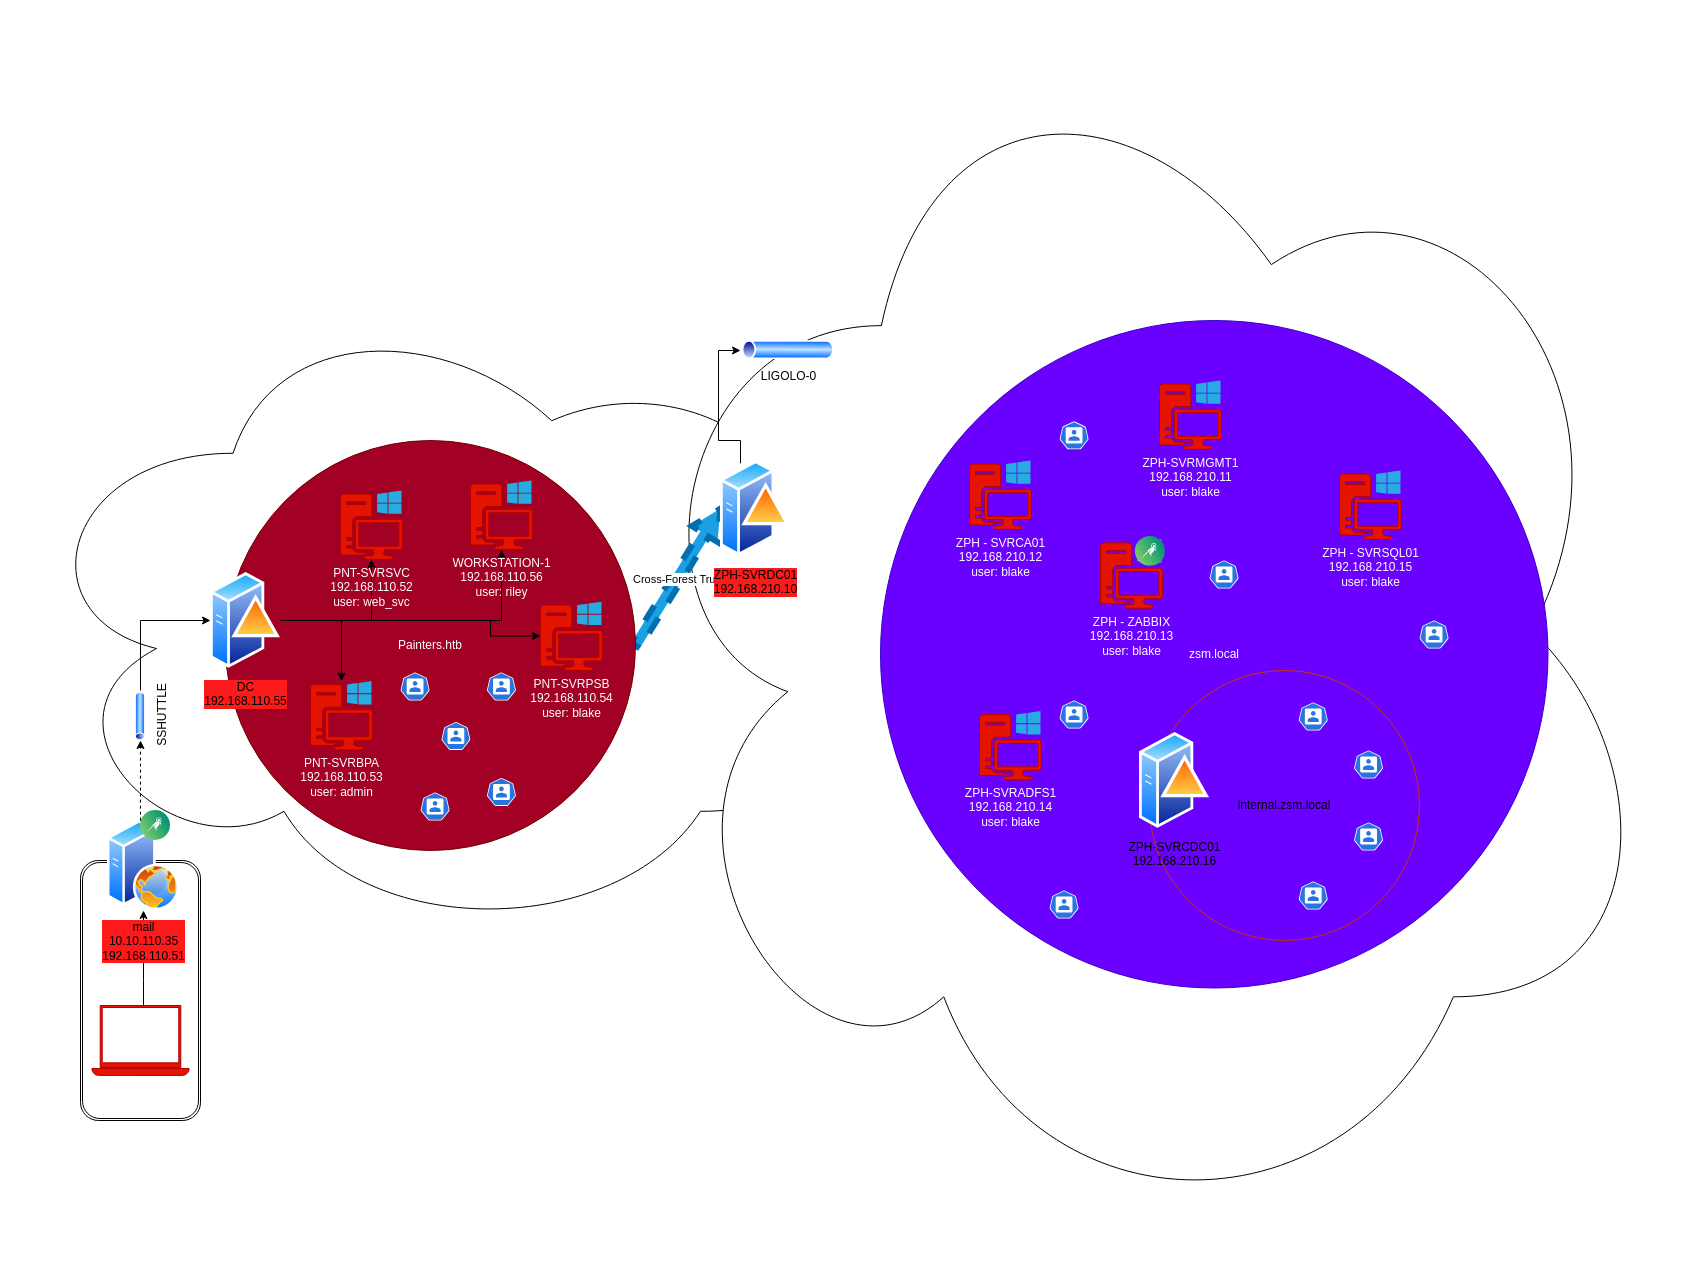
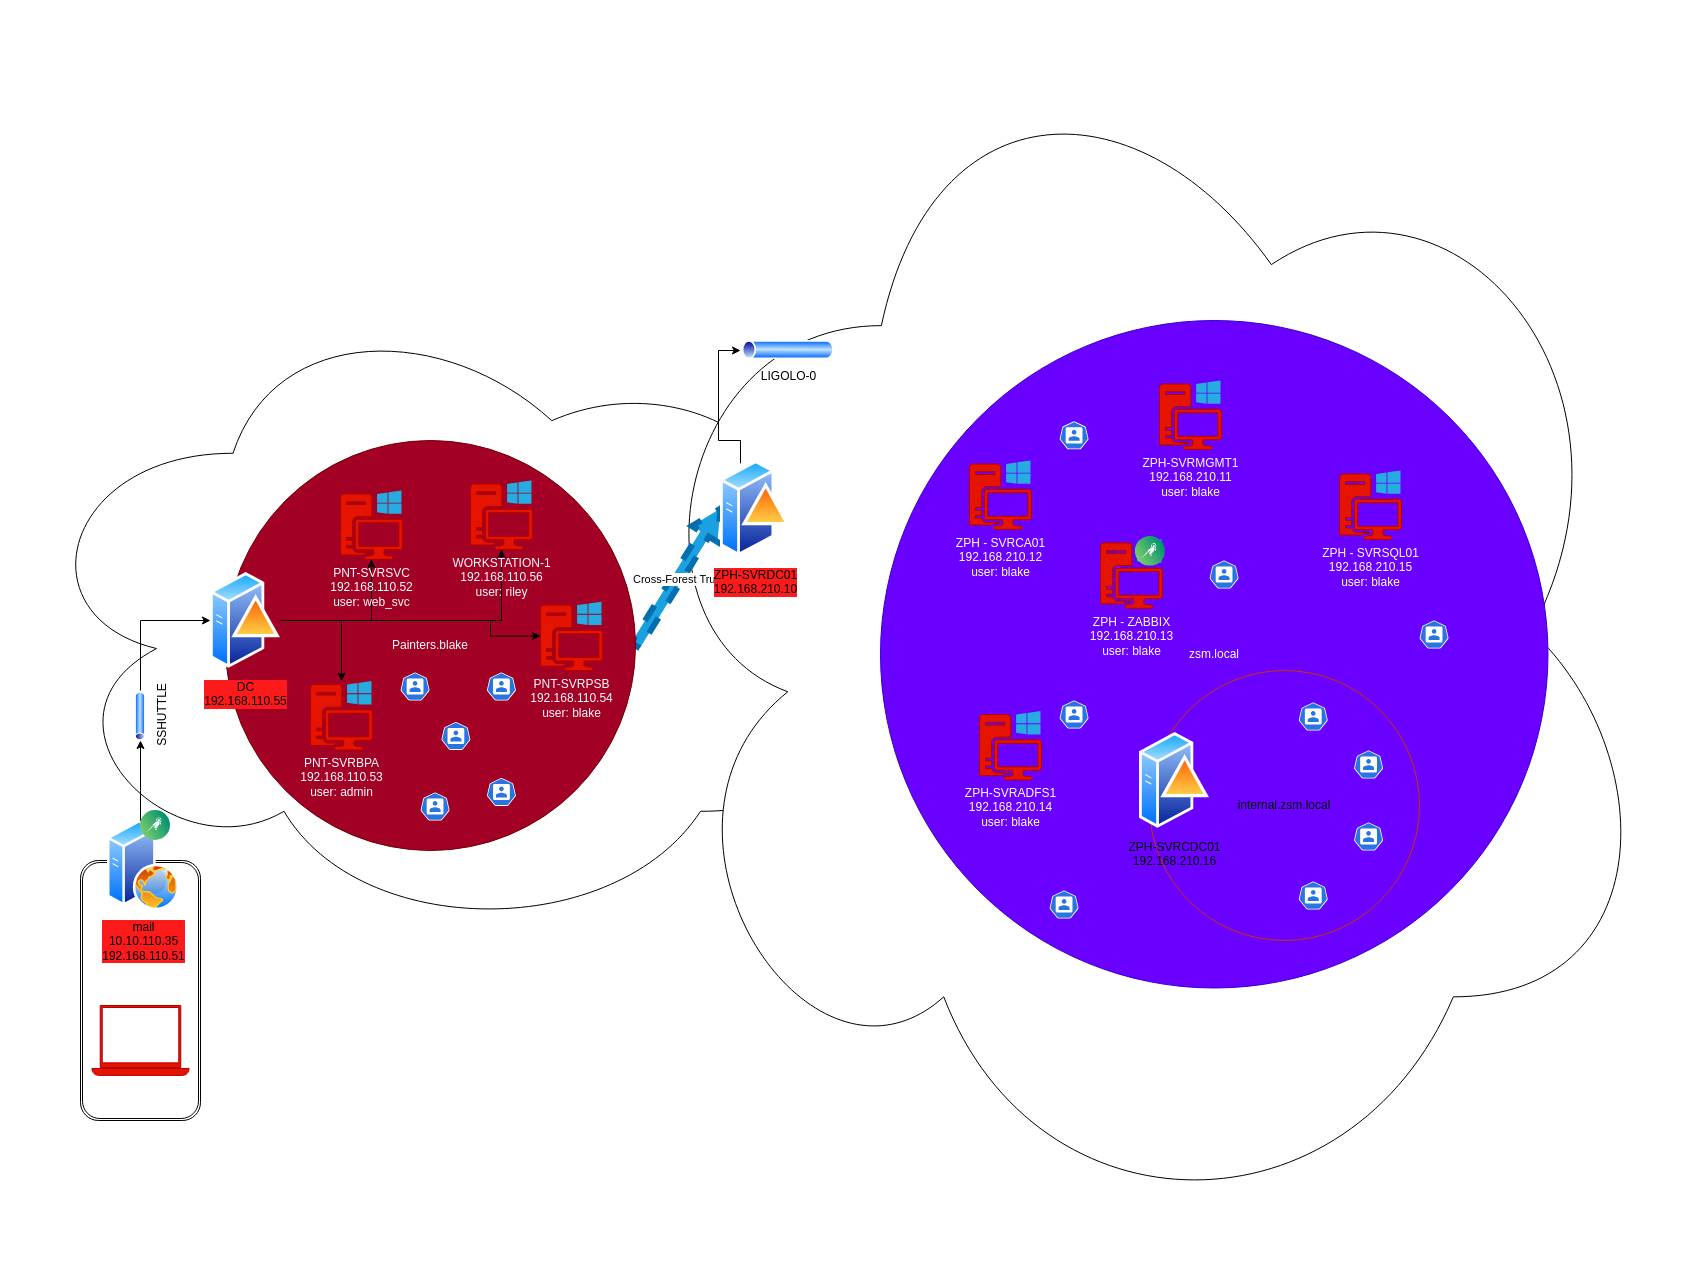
node "Painters.htb": label "Painters.htb" -> "Painters.blake"
edge "mail 10.10.110.35 192.168.110.51" -> "SSHUTTLE": style dashed -> solid
edge "Attacker 10.10.17.103" -> "mail 10.10.110.35 192.168.110.51": removed
